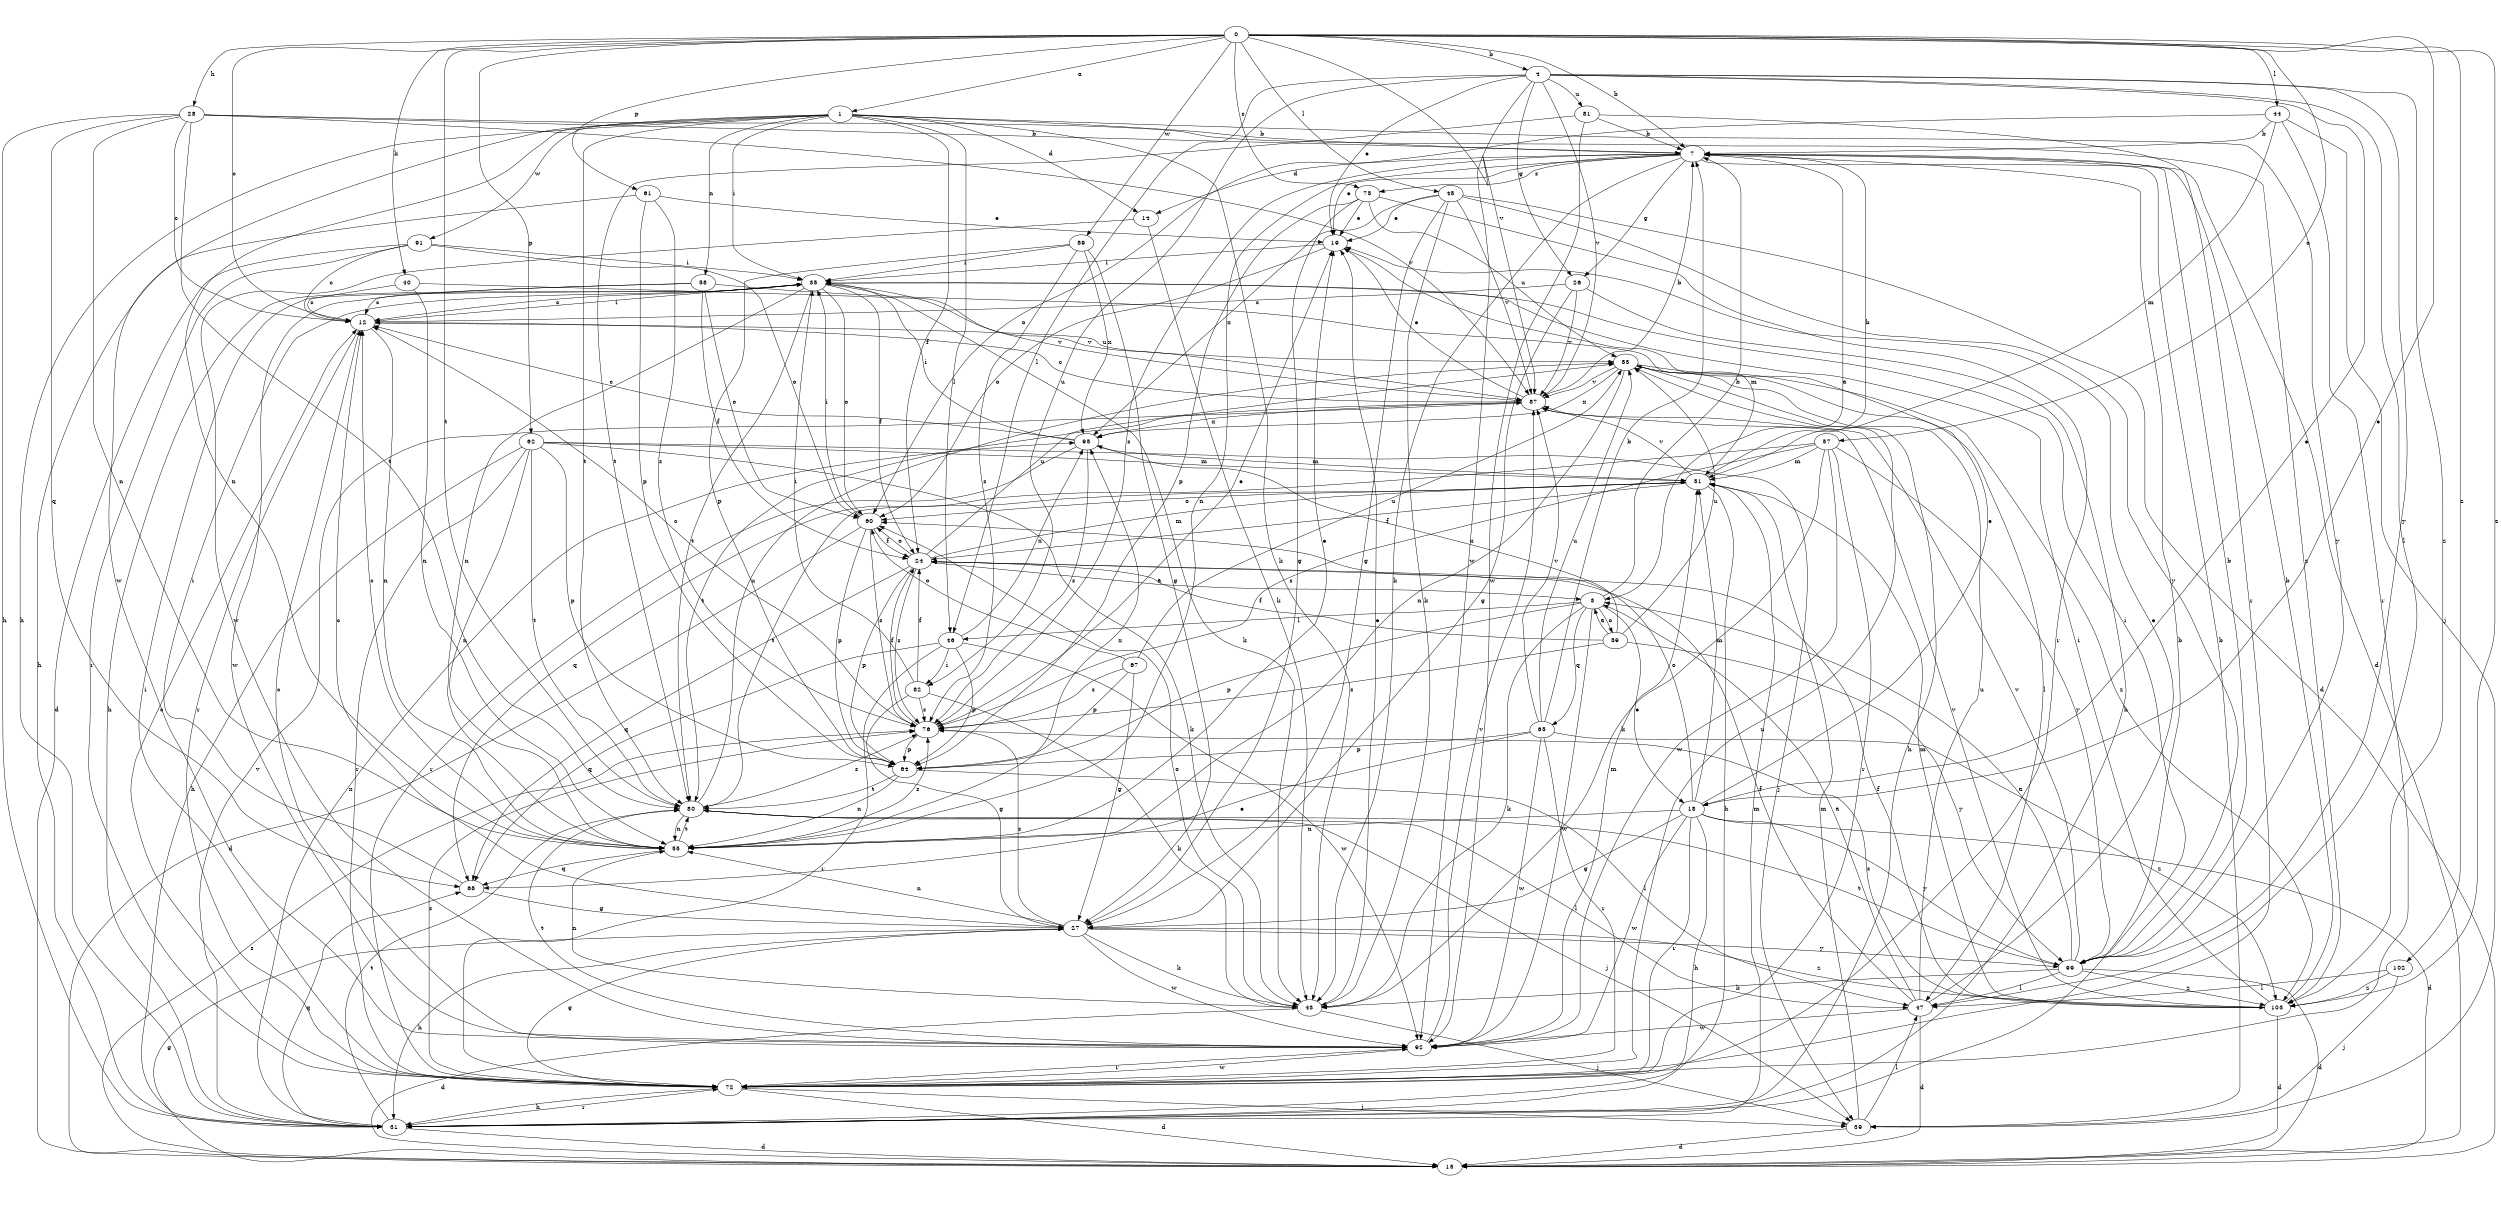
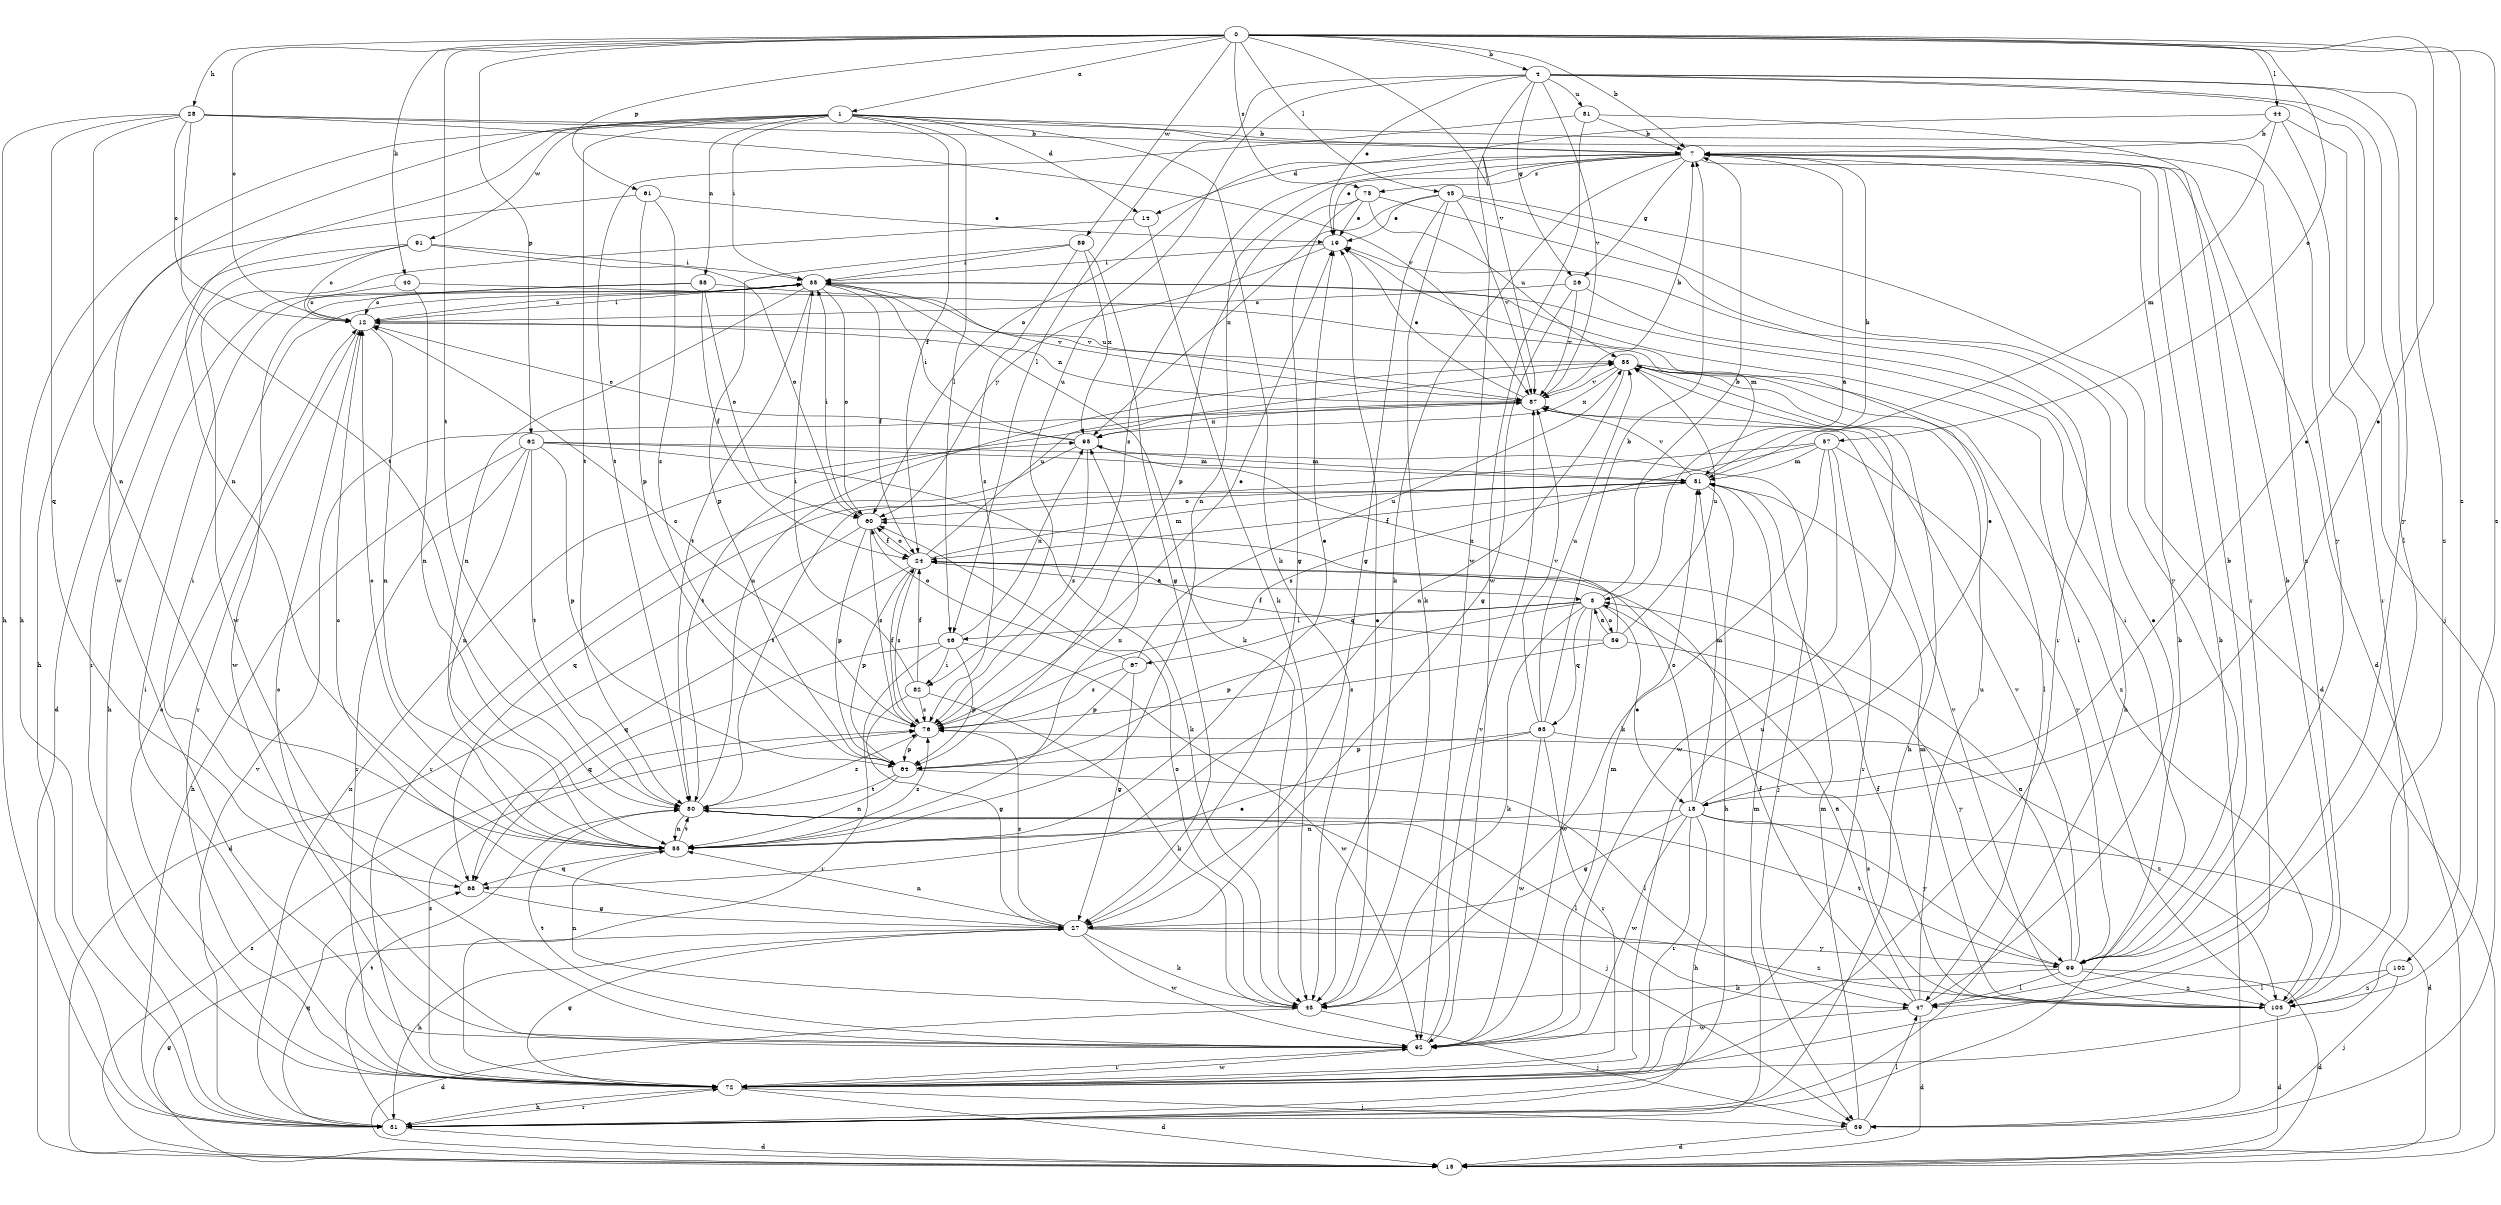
edge "87" -> "12": label "c" -> "n"
edge "19" -> "60": label "o" -> "y"
edge "3" -> "67": added, label "q"
